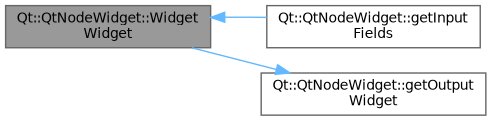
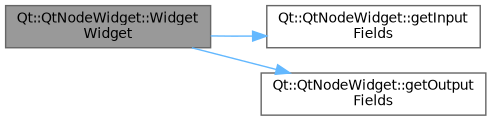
edge "Qt::QtNodeWidget::getInput Fields" -> "Qt::QtNodeWidget::Widget Widget": reversed
node "Qt::QtNodeWidget::getOutput Widget": label "Qt::QtNodeWidget::getOutput Widget" -> "Qt::QtNodeWidget::getOutput Fields"
